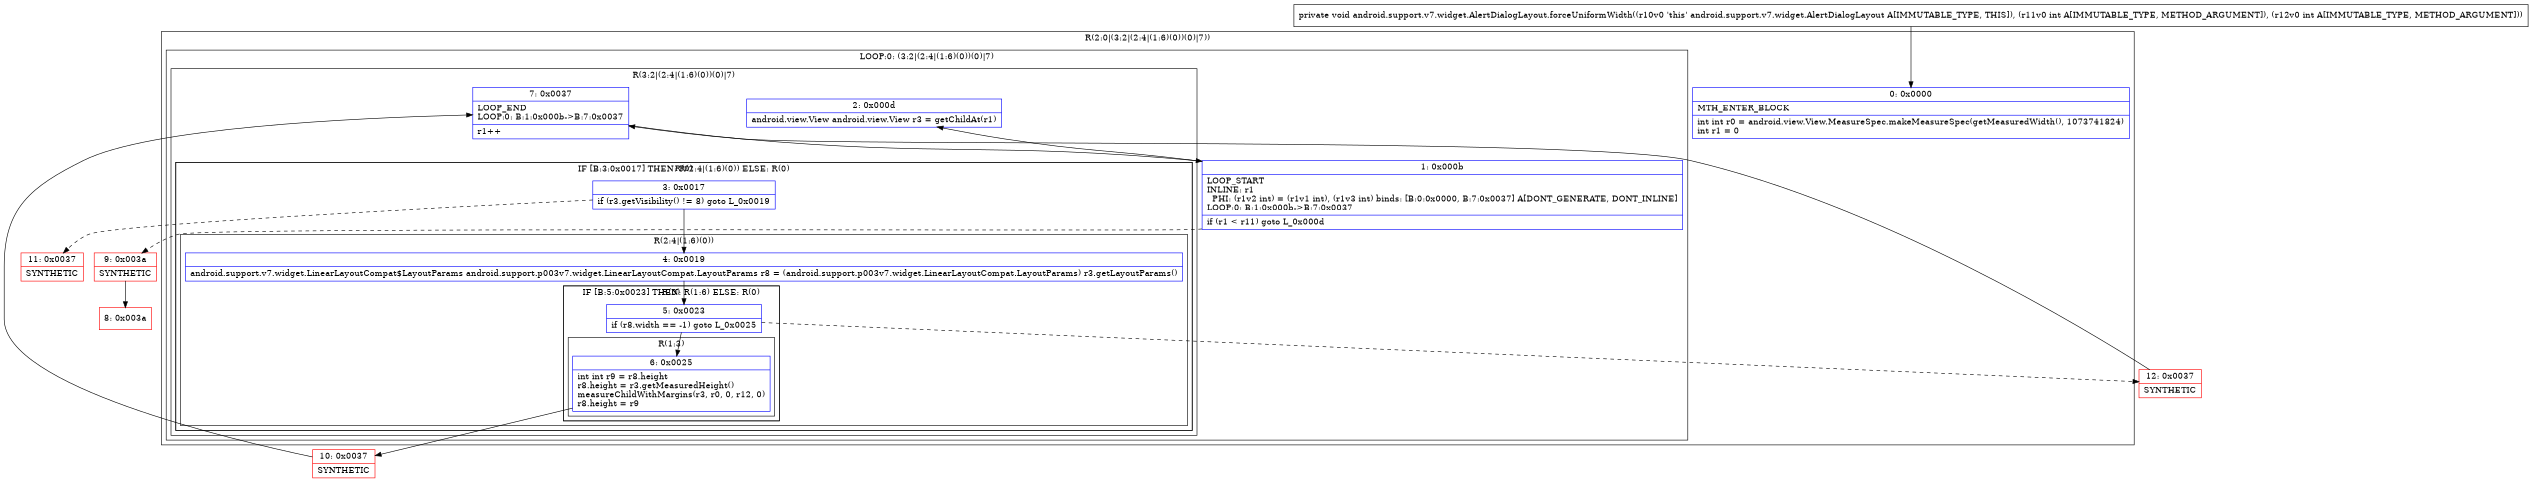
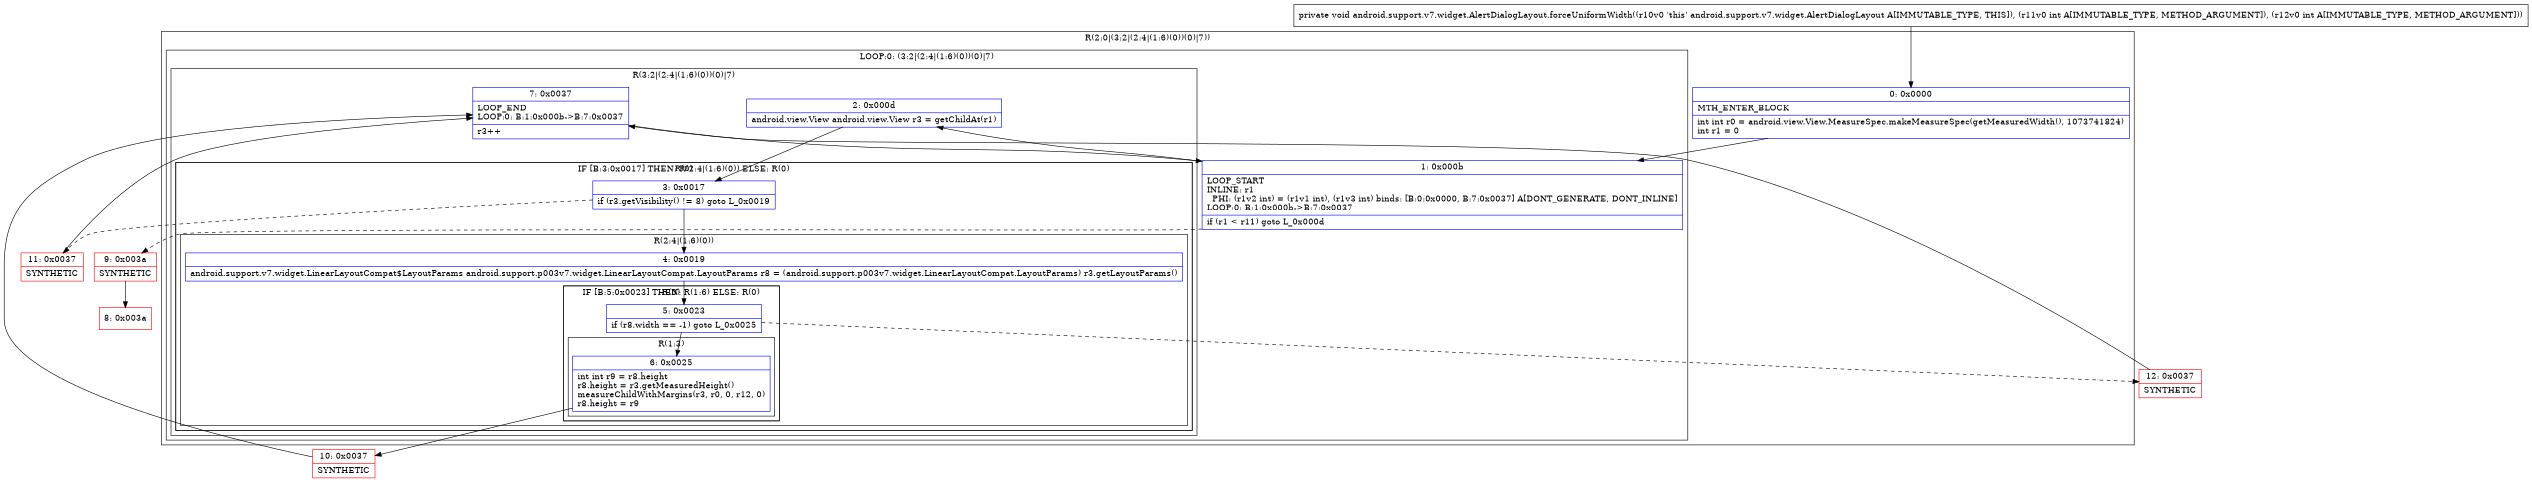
node "7: 0x0037": text "r1++" -> "r3++"
edge "11: 0x0037" -> "7: 0x0037": added
edge "0: 0x0000" -> "1: 0x000b": added
edge "2: 0x000d" -> "3: 0x0017": added
